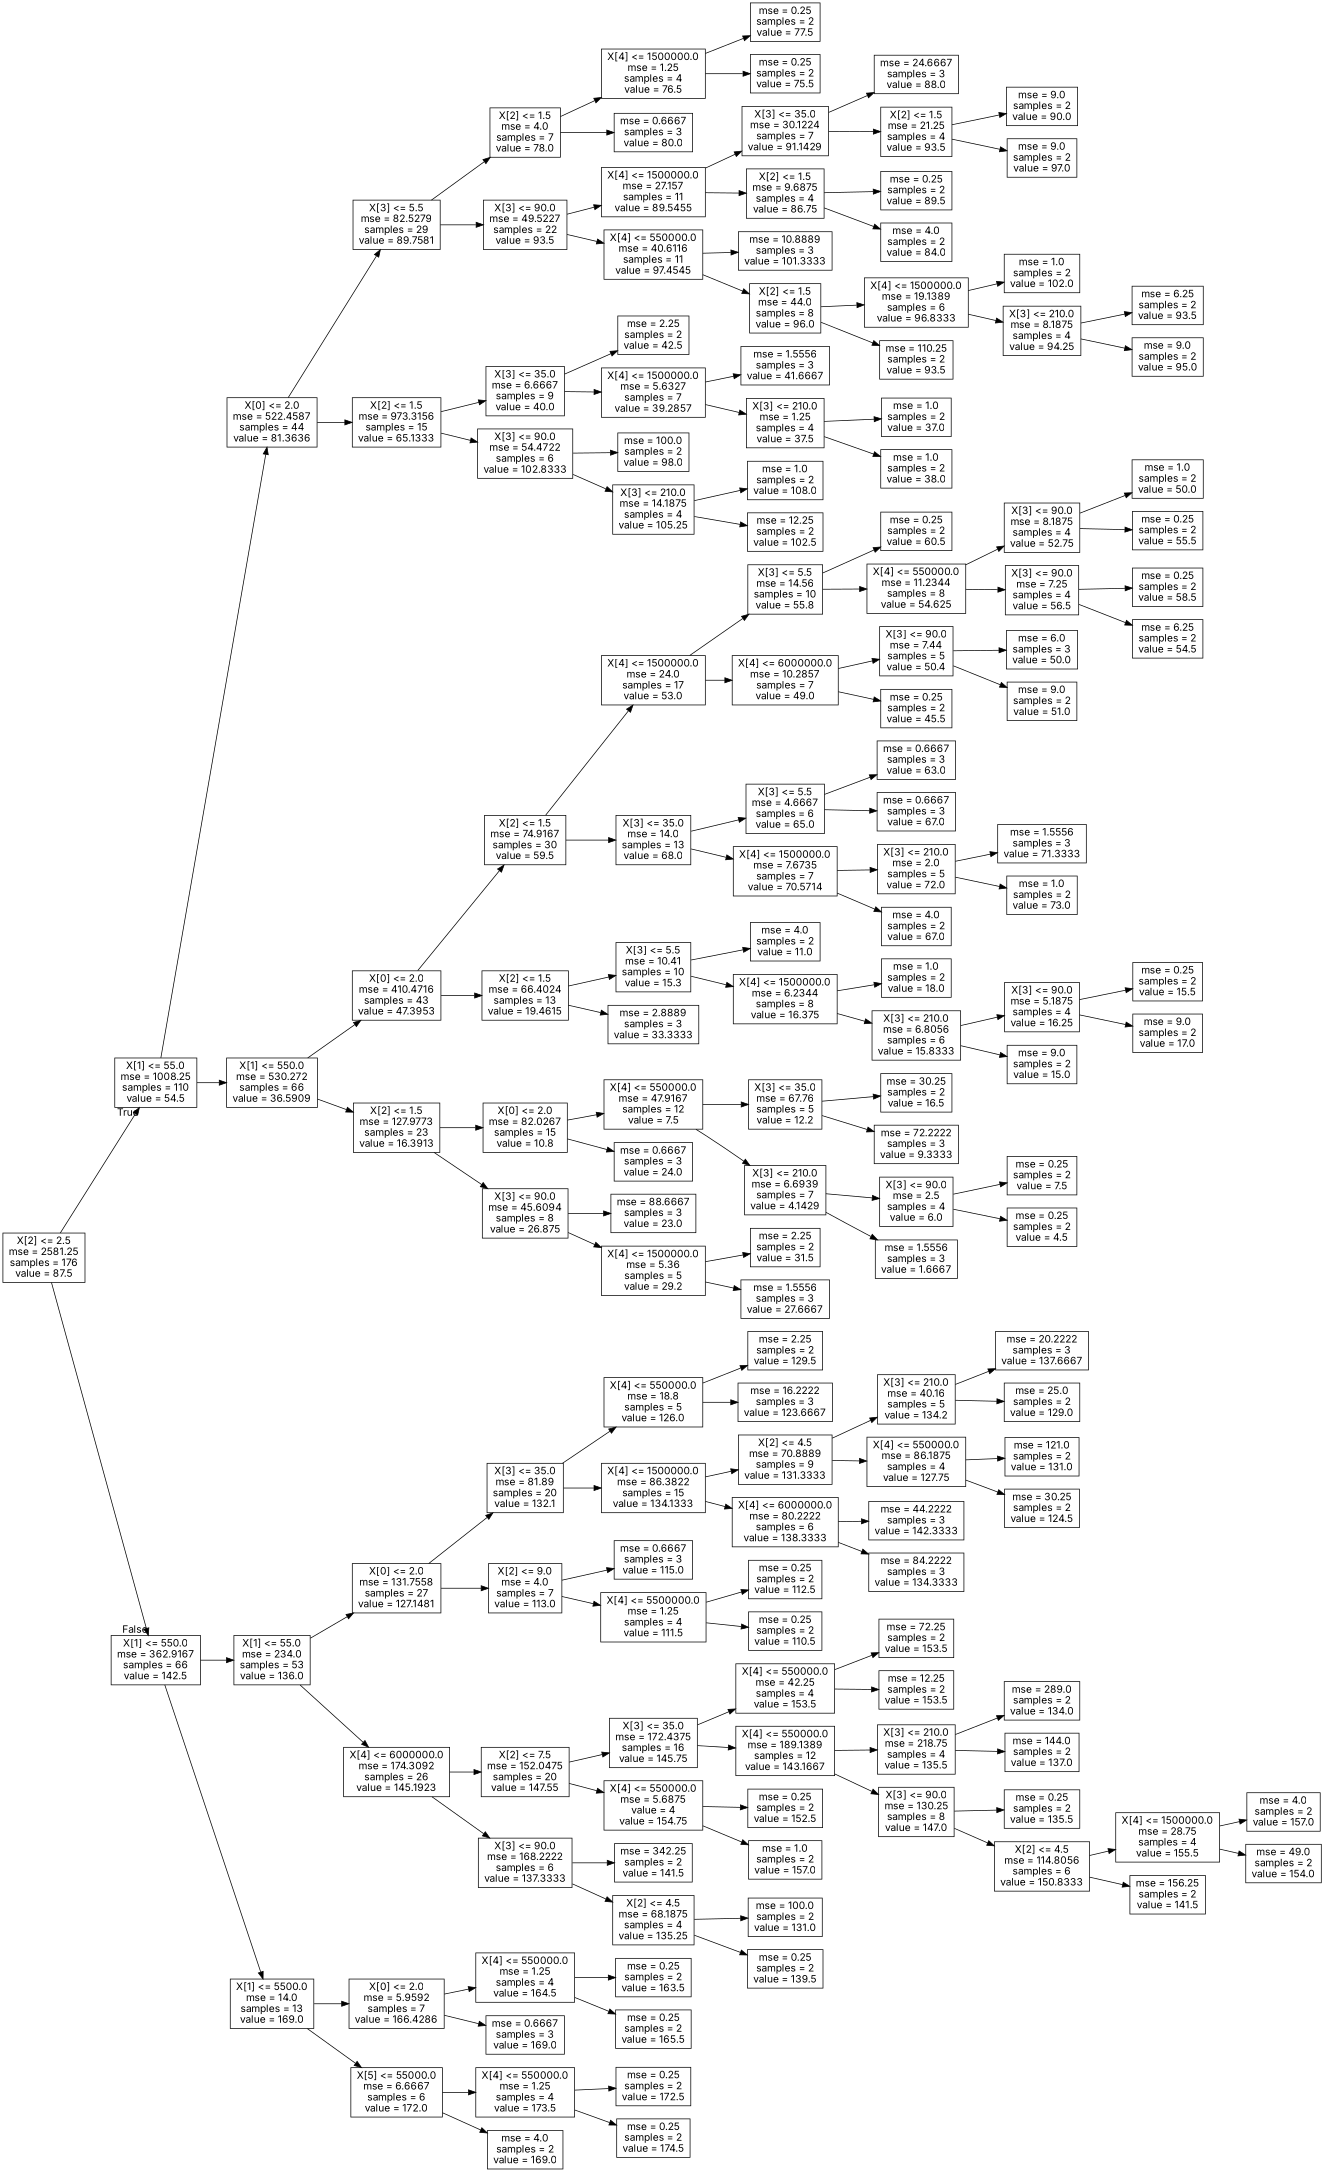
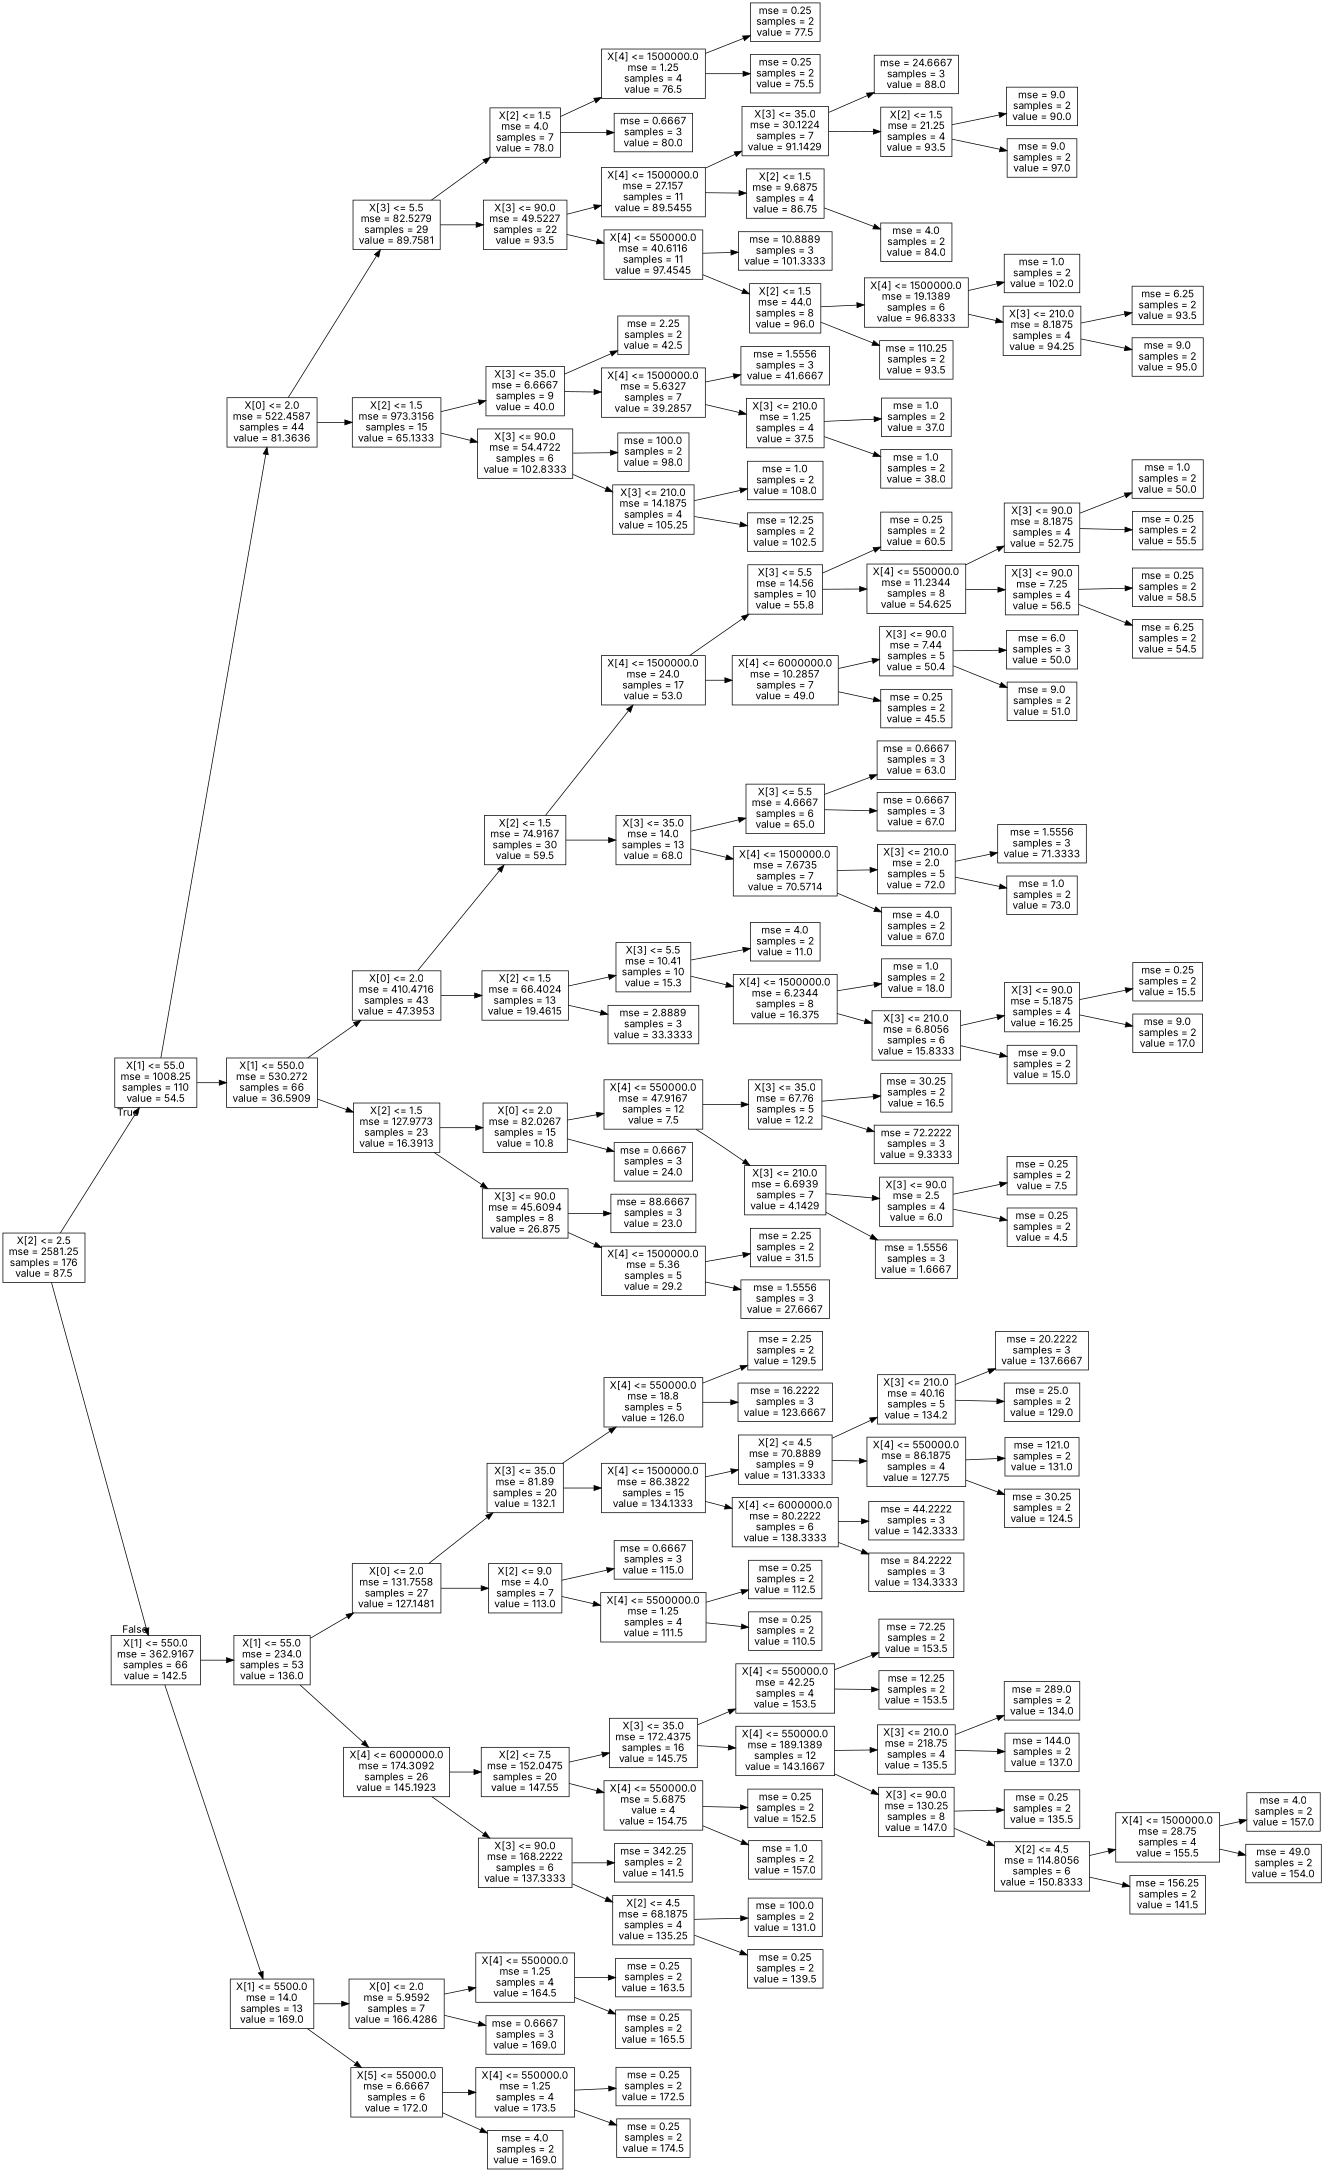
node "mse = 0.25 samples = 2 value = 89.5": removed
